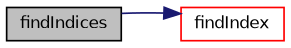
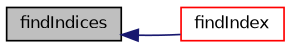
edge "findIndices" -> "findIndex": reversed
